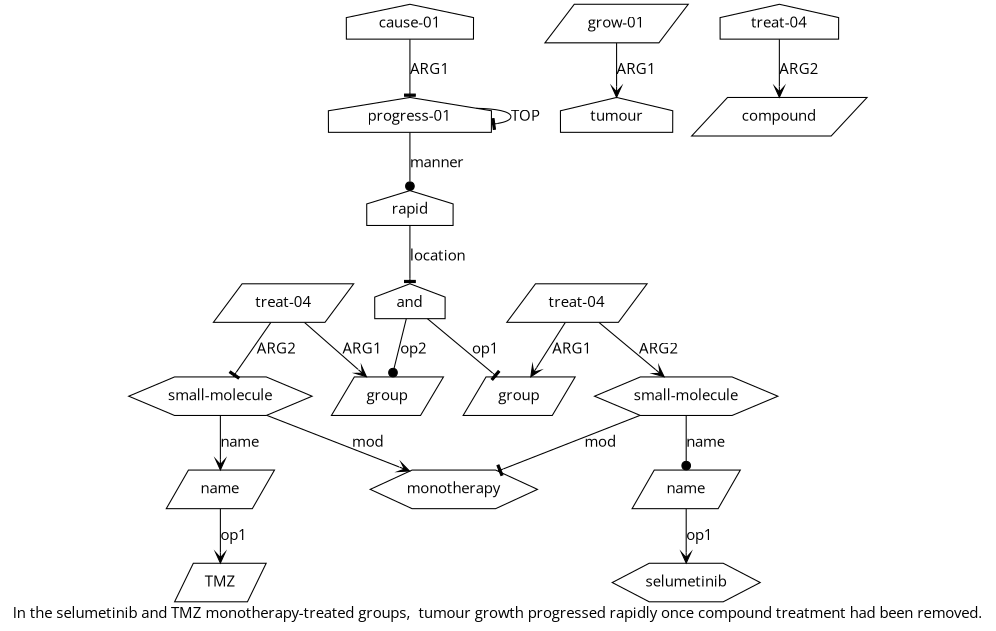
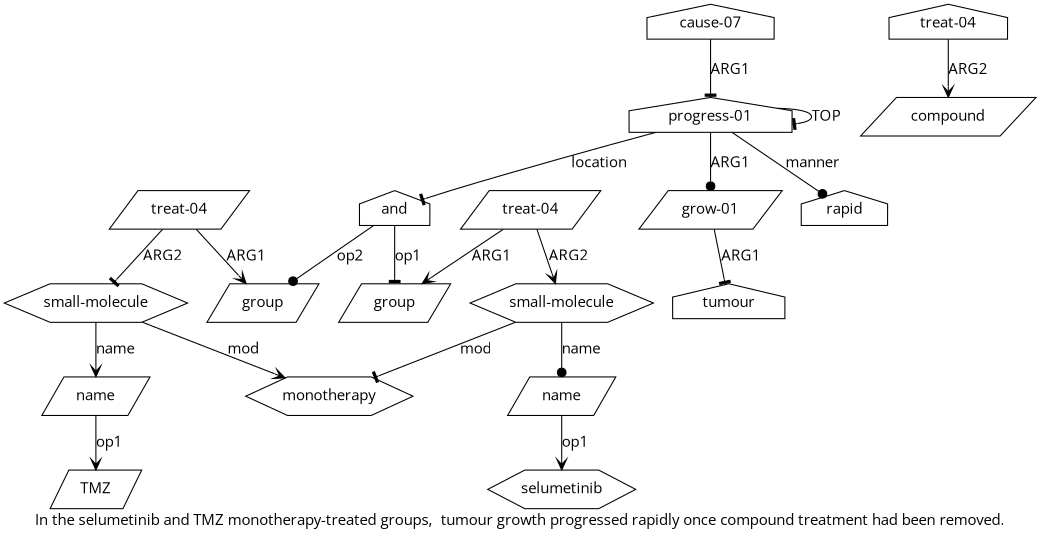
node "cause-01": label "cause-01" -> "cause-07"
edge "grow-01" -> "tumour": arrowhead vee -> tee
edge "progress-01" -> "grow-01": added, label "ARG1"
edge "rapid" -> "and": now "progress-01" -> "and"
